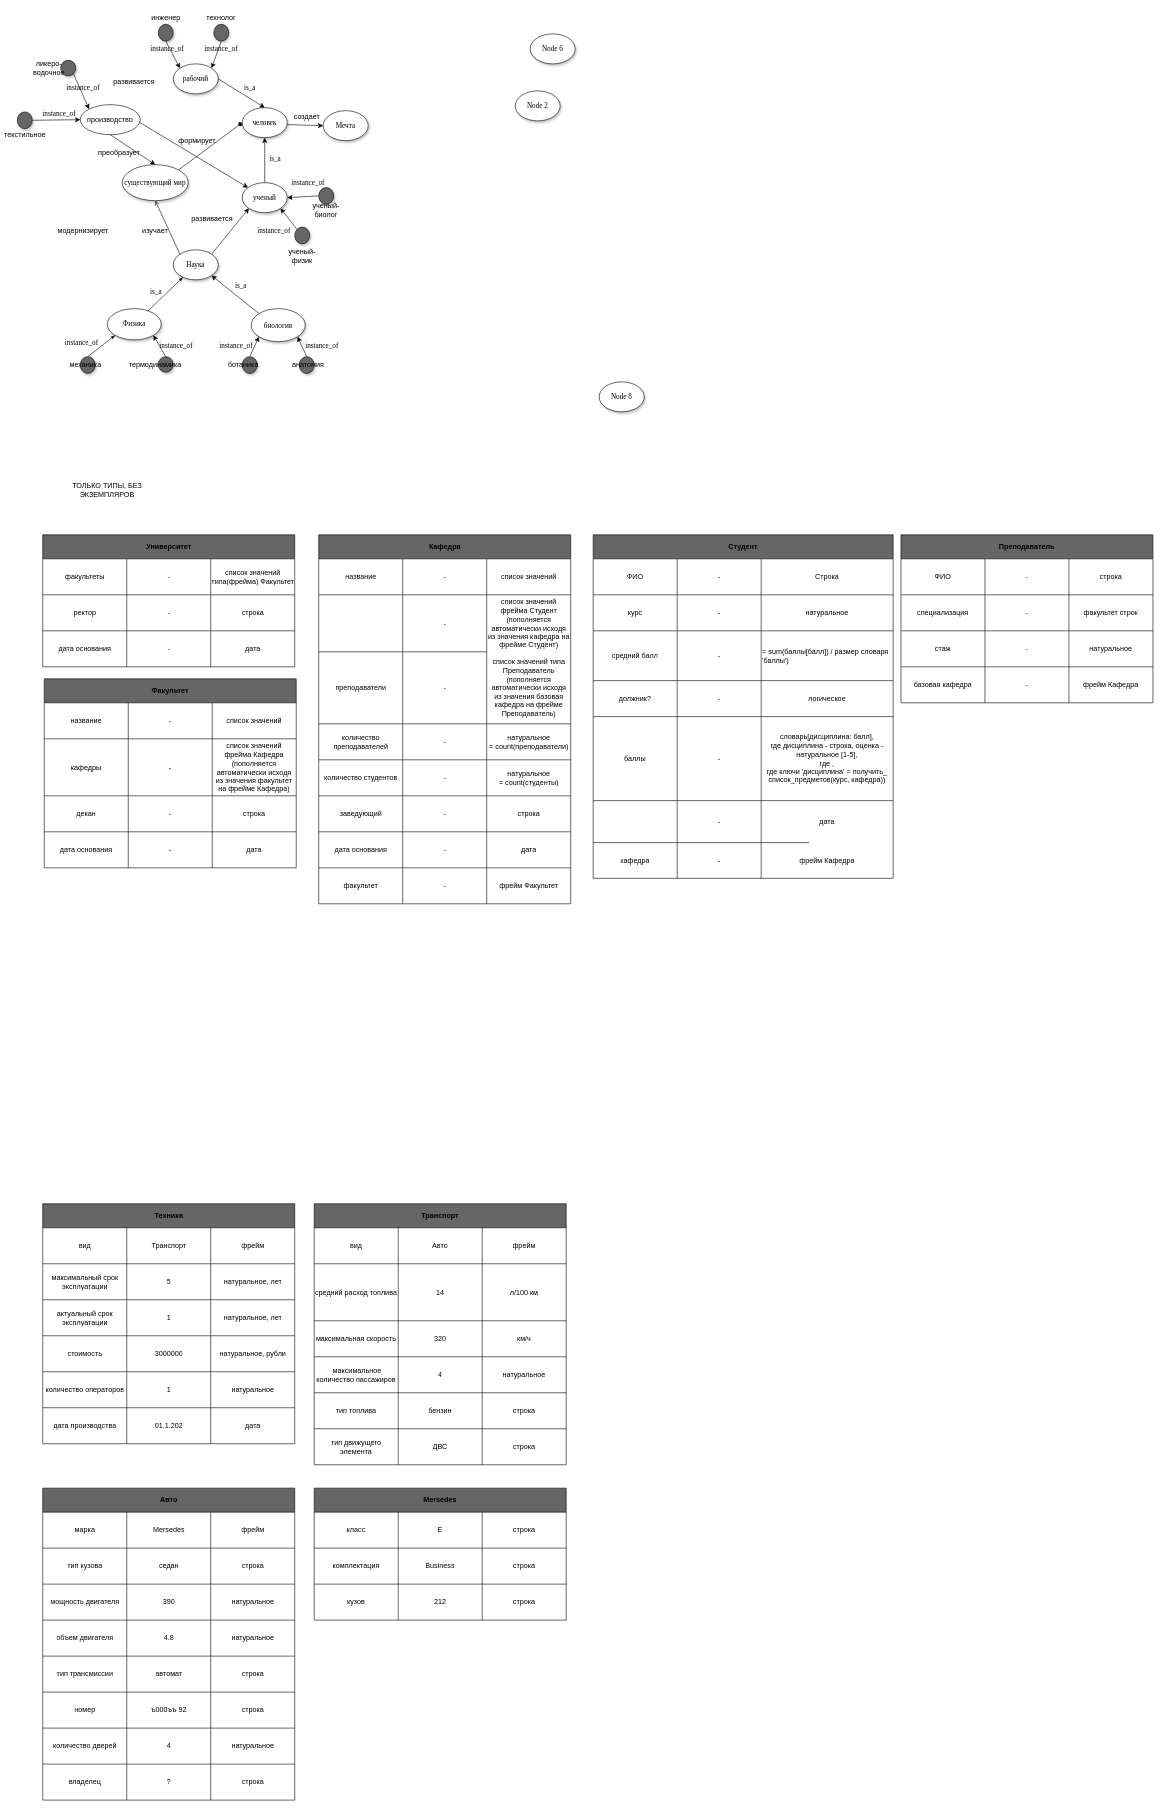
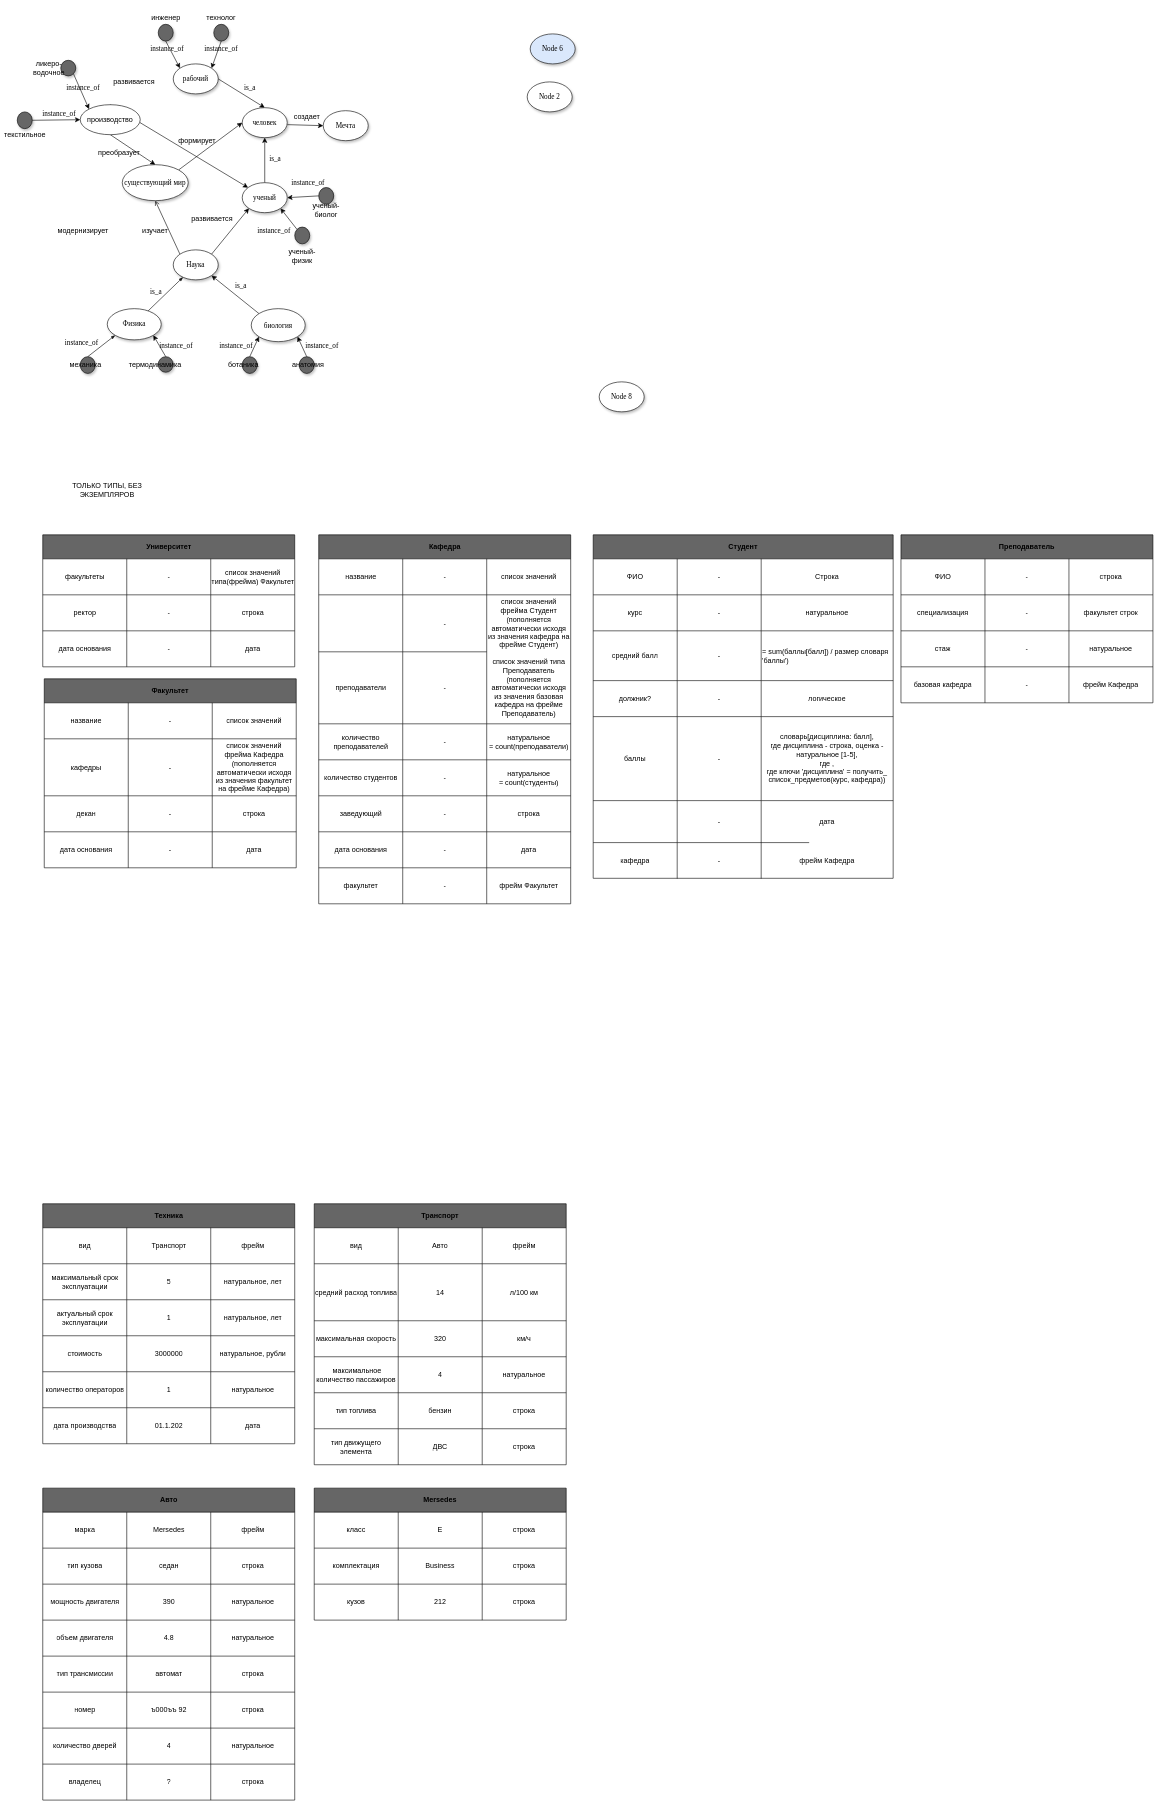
node "Node 6": fillcolor #ffffff -> #dae8fc
node "Node 2": moved (538, 106) -> (550, 97)
edge "существующий мир" -> "человек": arrowhead diamond -> classic
